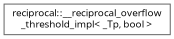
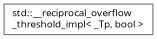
node "reciprocal::__reciprocal_overflow _threshold_impl< _Tp, bool >": label "reciprocal::__reciprocal_overflow _threshold_impl< _Tp, bool >" -> "std::__reciprocal_overflow _threshold_impl< _Tp, bool >"
